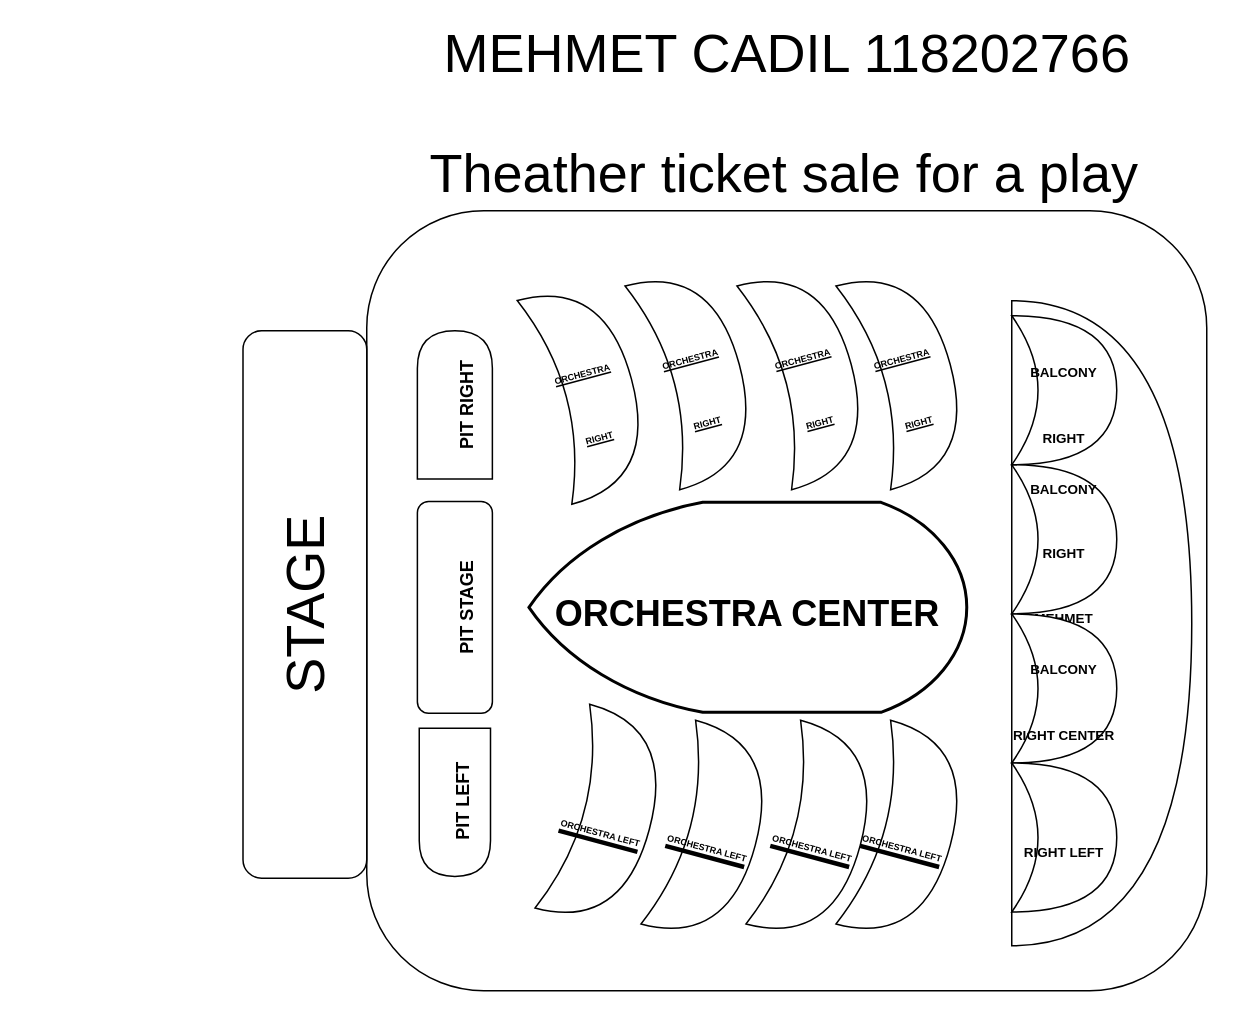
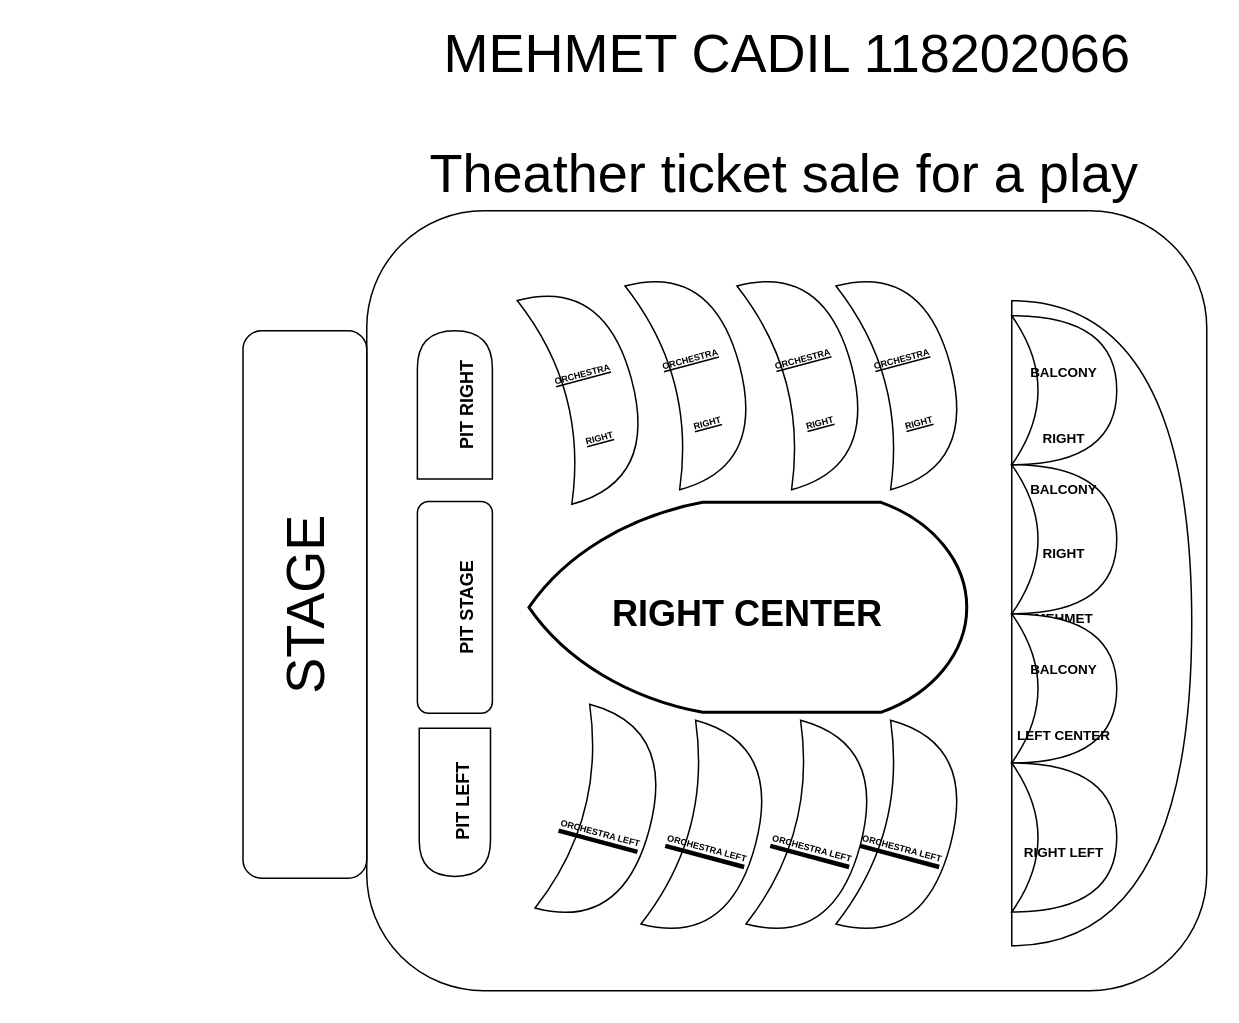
node "MEHMET CADIL 118202766": label "MEHMET CADIL 118202766" -> "MEHMET CADIL 118202066"
node "ORCHESTRA CENTER": label "ORCHESTRA CENTER" -> "RIGHT CENTER"
node "BALCONY RIGHT CENTER": label "BALCONY RIGHT CENTER" -> "BALCONY LEFT CENTER"
